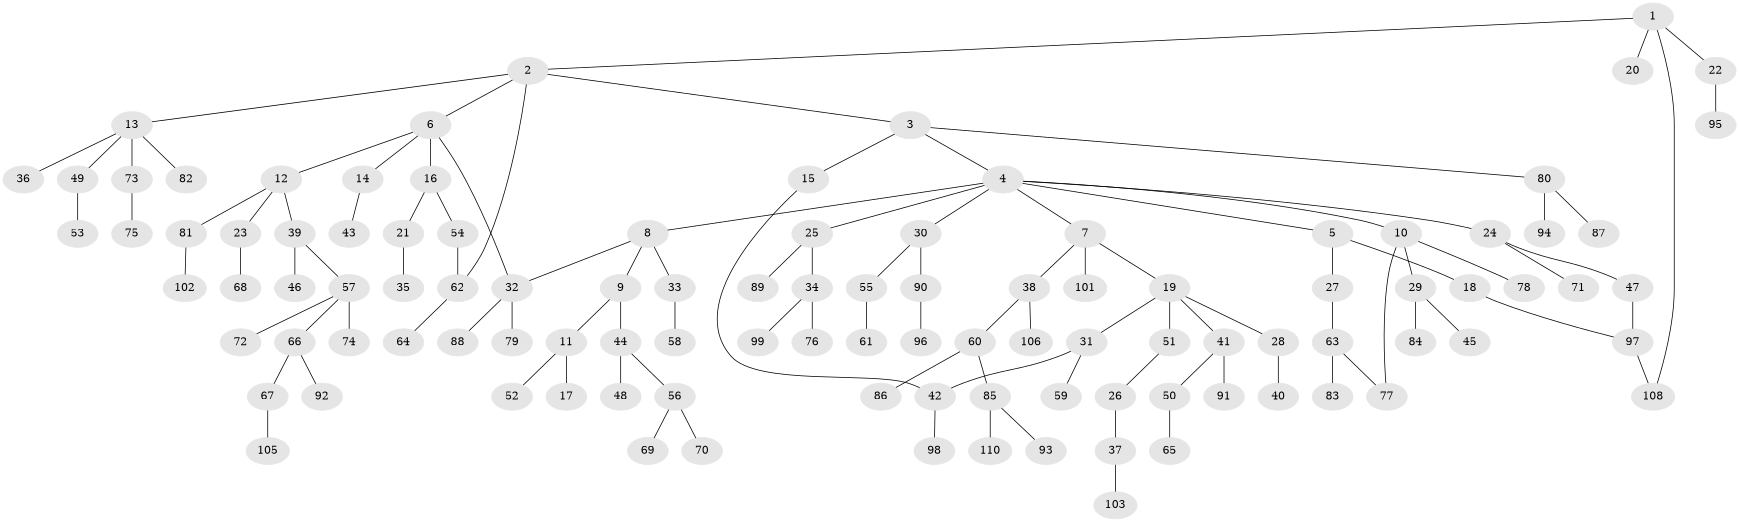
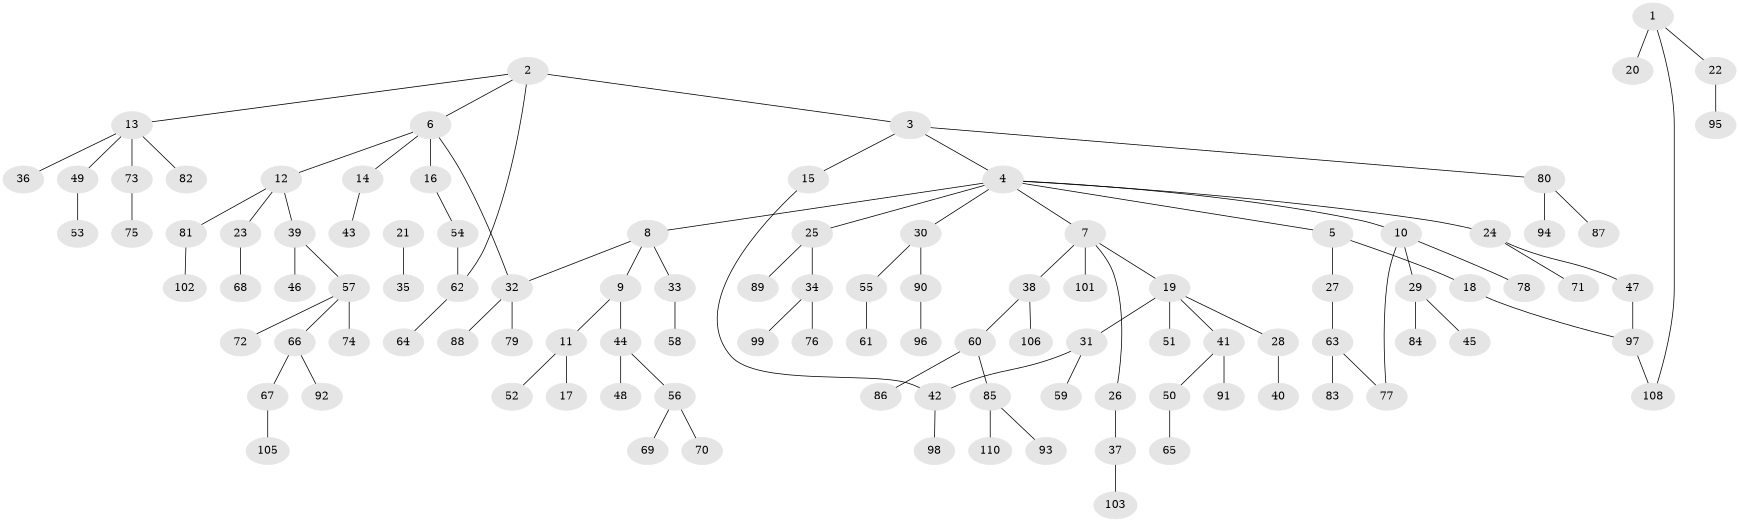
edge "1" -- "2": removed
edge "16" -- "21": removed
edge "51" -- "26": now "7" -- "26"
